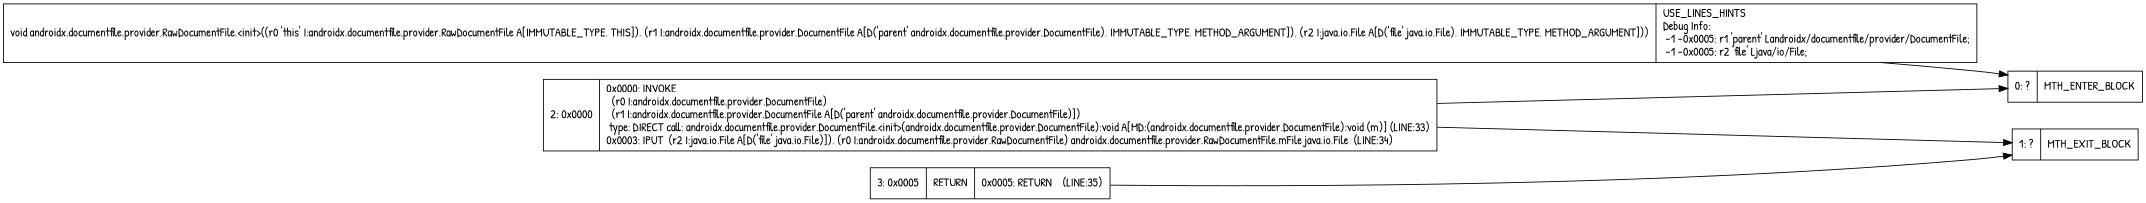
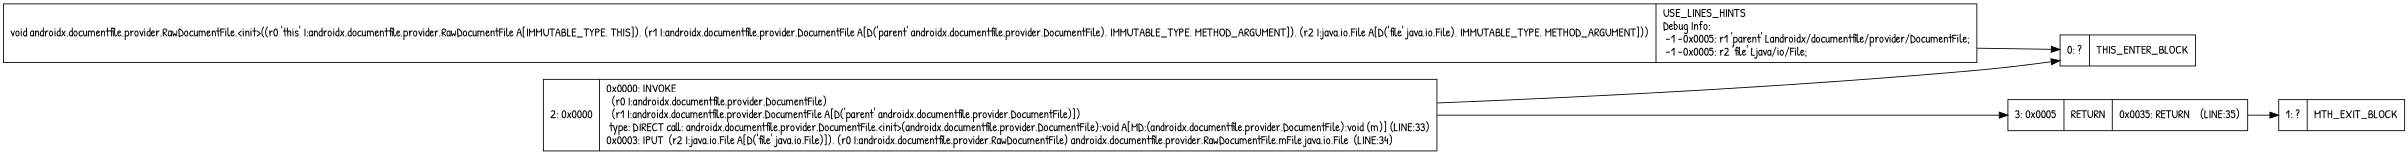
node "0: ?": text "MTH_ENTER_BLOCK" -> "THIS_ENTER_BLOCK"
edge "2: 0x0000" -> "1: ?": now "2: 0x0000" -> "3: 0x0005"
node "3: 0x0005": text "0x0005: RETURN    (LINE:35)" -> "0x0035: RETURN    (LINE:35)"
